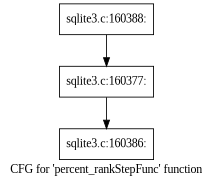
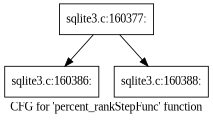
edge "sqlite3.c:160388:" -> "sqlite3.c:160377:": reversed
